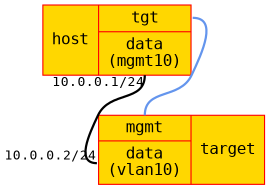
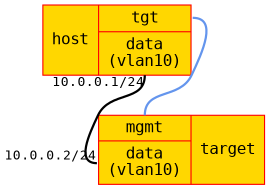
node "host": text "(mgmt10)" -> "(vlan10)"
